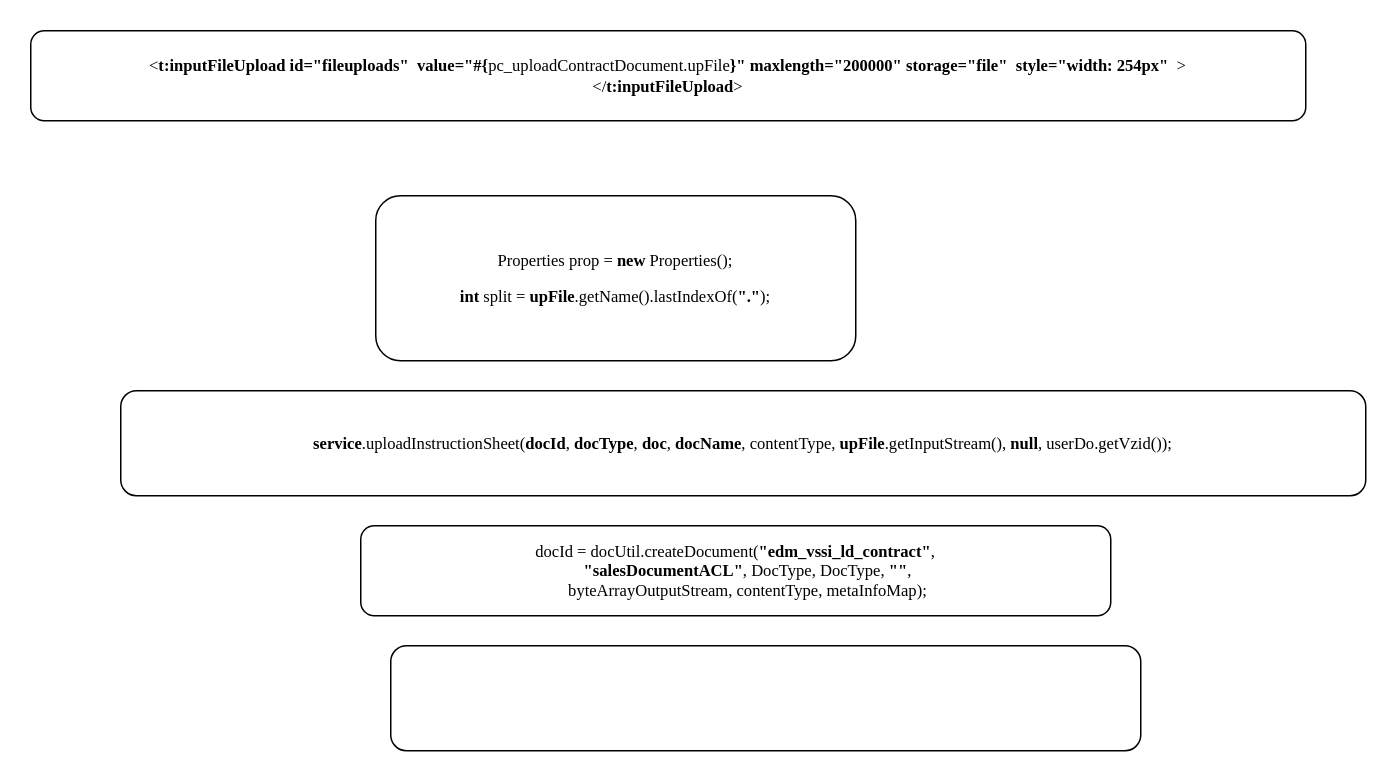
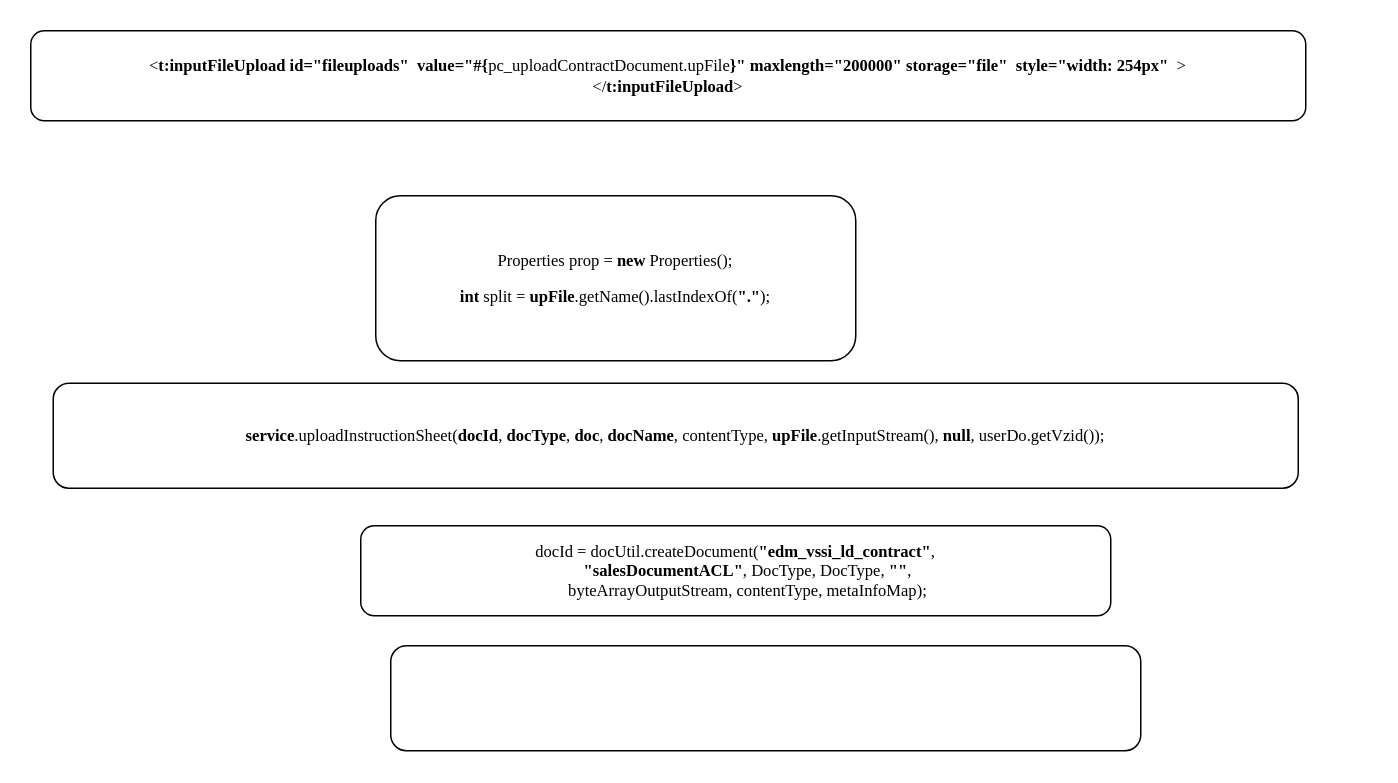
node "service.uploadInstructionSheet(docId, docType, doc, docName, contentType, upFile.getInputStream(), null, userDo.getVzid());": moved (743, 443) -> (676, 436)
